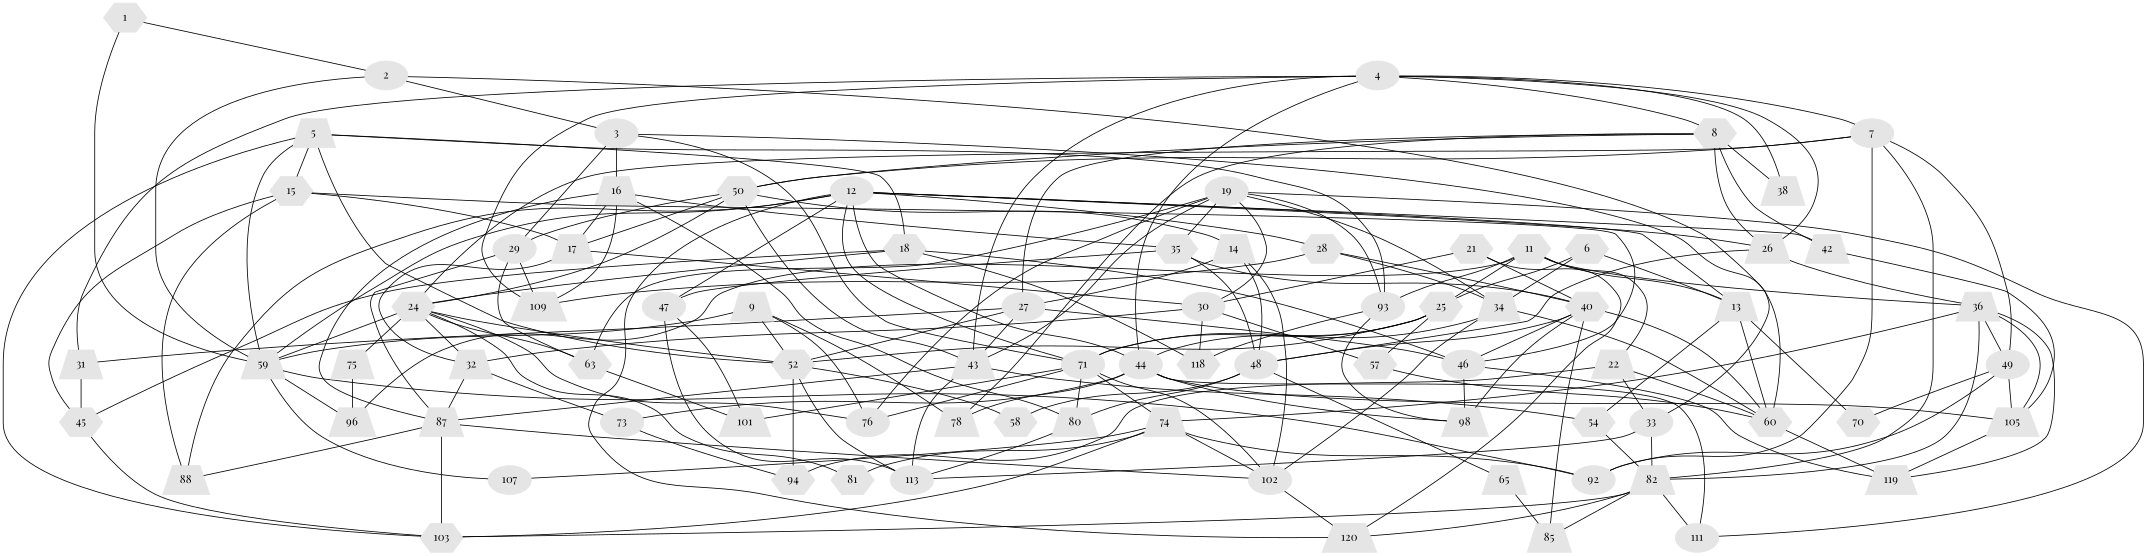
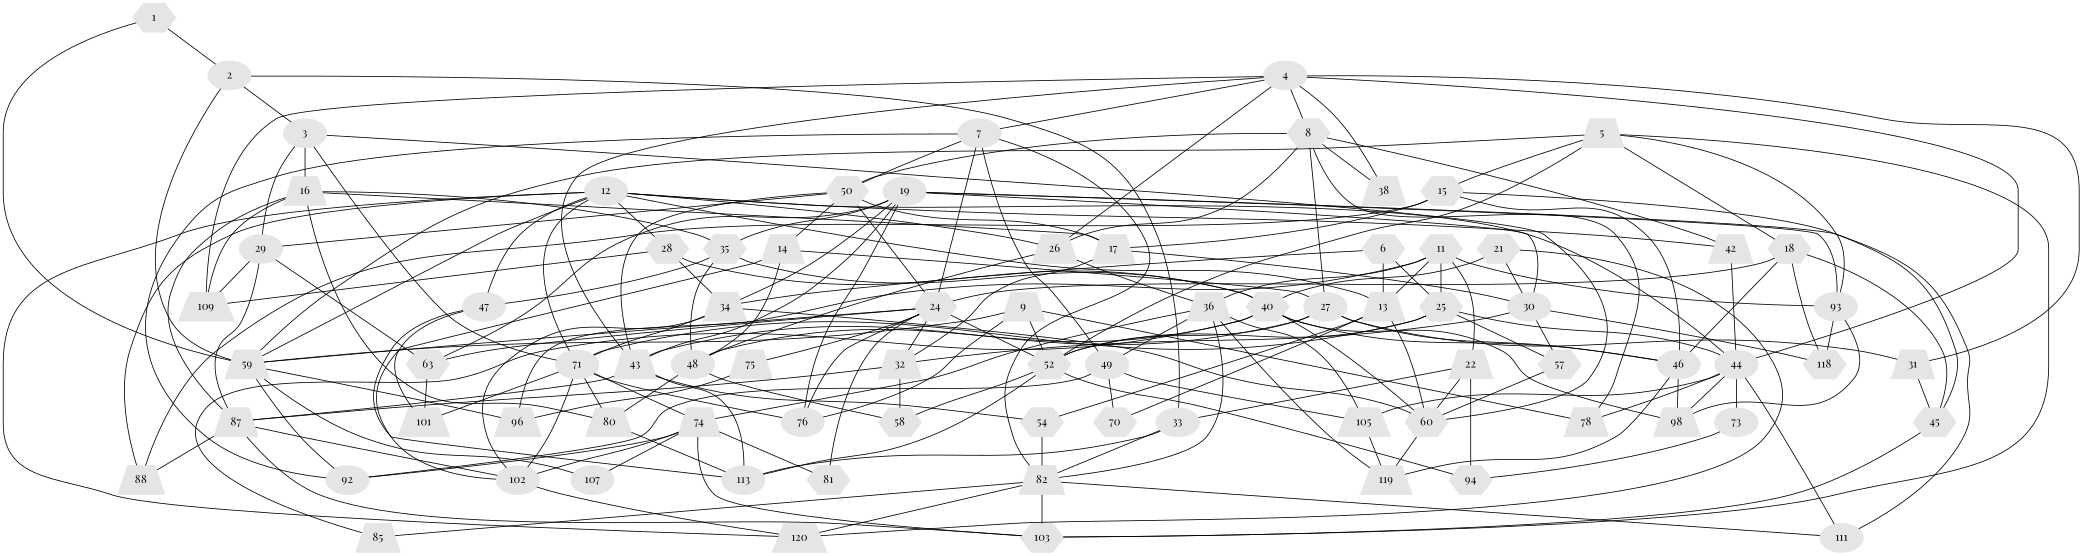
edge "42" -- "105": now "42" -- "44"
edge "32" -- "73": now "32" -- "58"
node "65": removed
